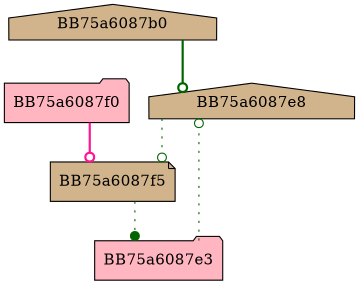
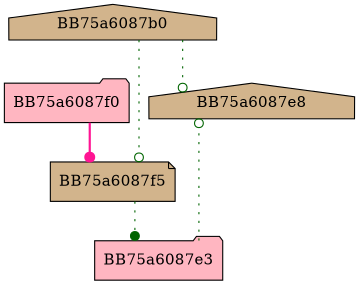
edge "BB75a6087b0" -> "BB75a6087e8": style bold -> dotted
edge "BB75a6087e8" -> "BB75a6087f5": now "BB75a6087b0" -> "BB75a6087f5"
edge "BB75a6087f0" -> "BB75a6087f5": arrowhead odot -> dot
